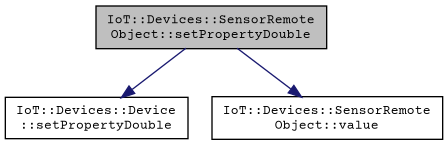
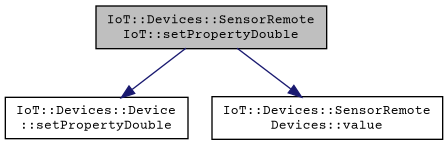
node "IoT::Devices::SensorRemote Object::setPropertyDouble": label "IoT::Devices::SensorRemote Object::setPropertyDouble" -> "IoT::Devices::SensorRemote IoT::setPropertyDouble"
node "IoT::Devices::SensorRemote Object::value": label "IoT::Devices::SensorRemote Object::value" -> "IoT::Devices::SensorRemote Devices::value"
